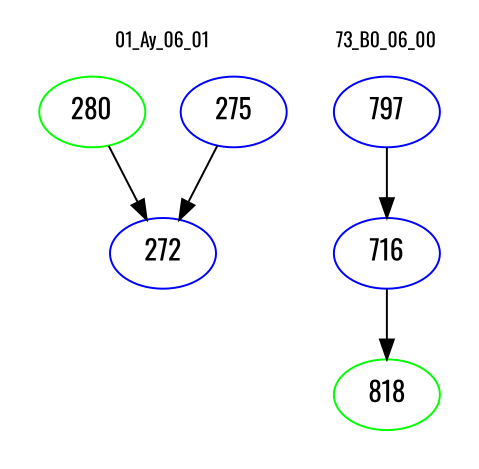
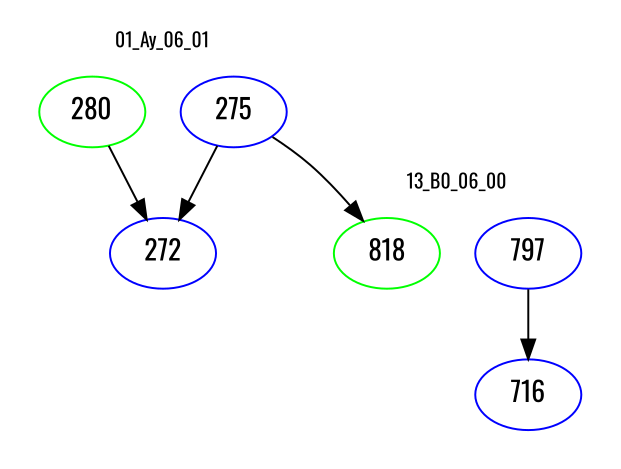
cluster "73_B0_06_00": label "73_B0_06_00" -> "13_B0_06_00"
edge "716" -> "818": now "275" -> "818"
